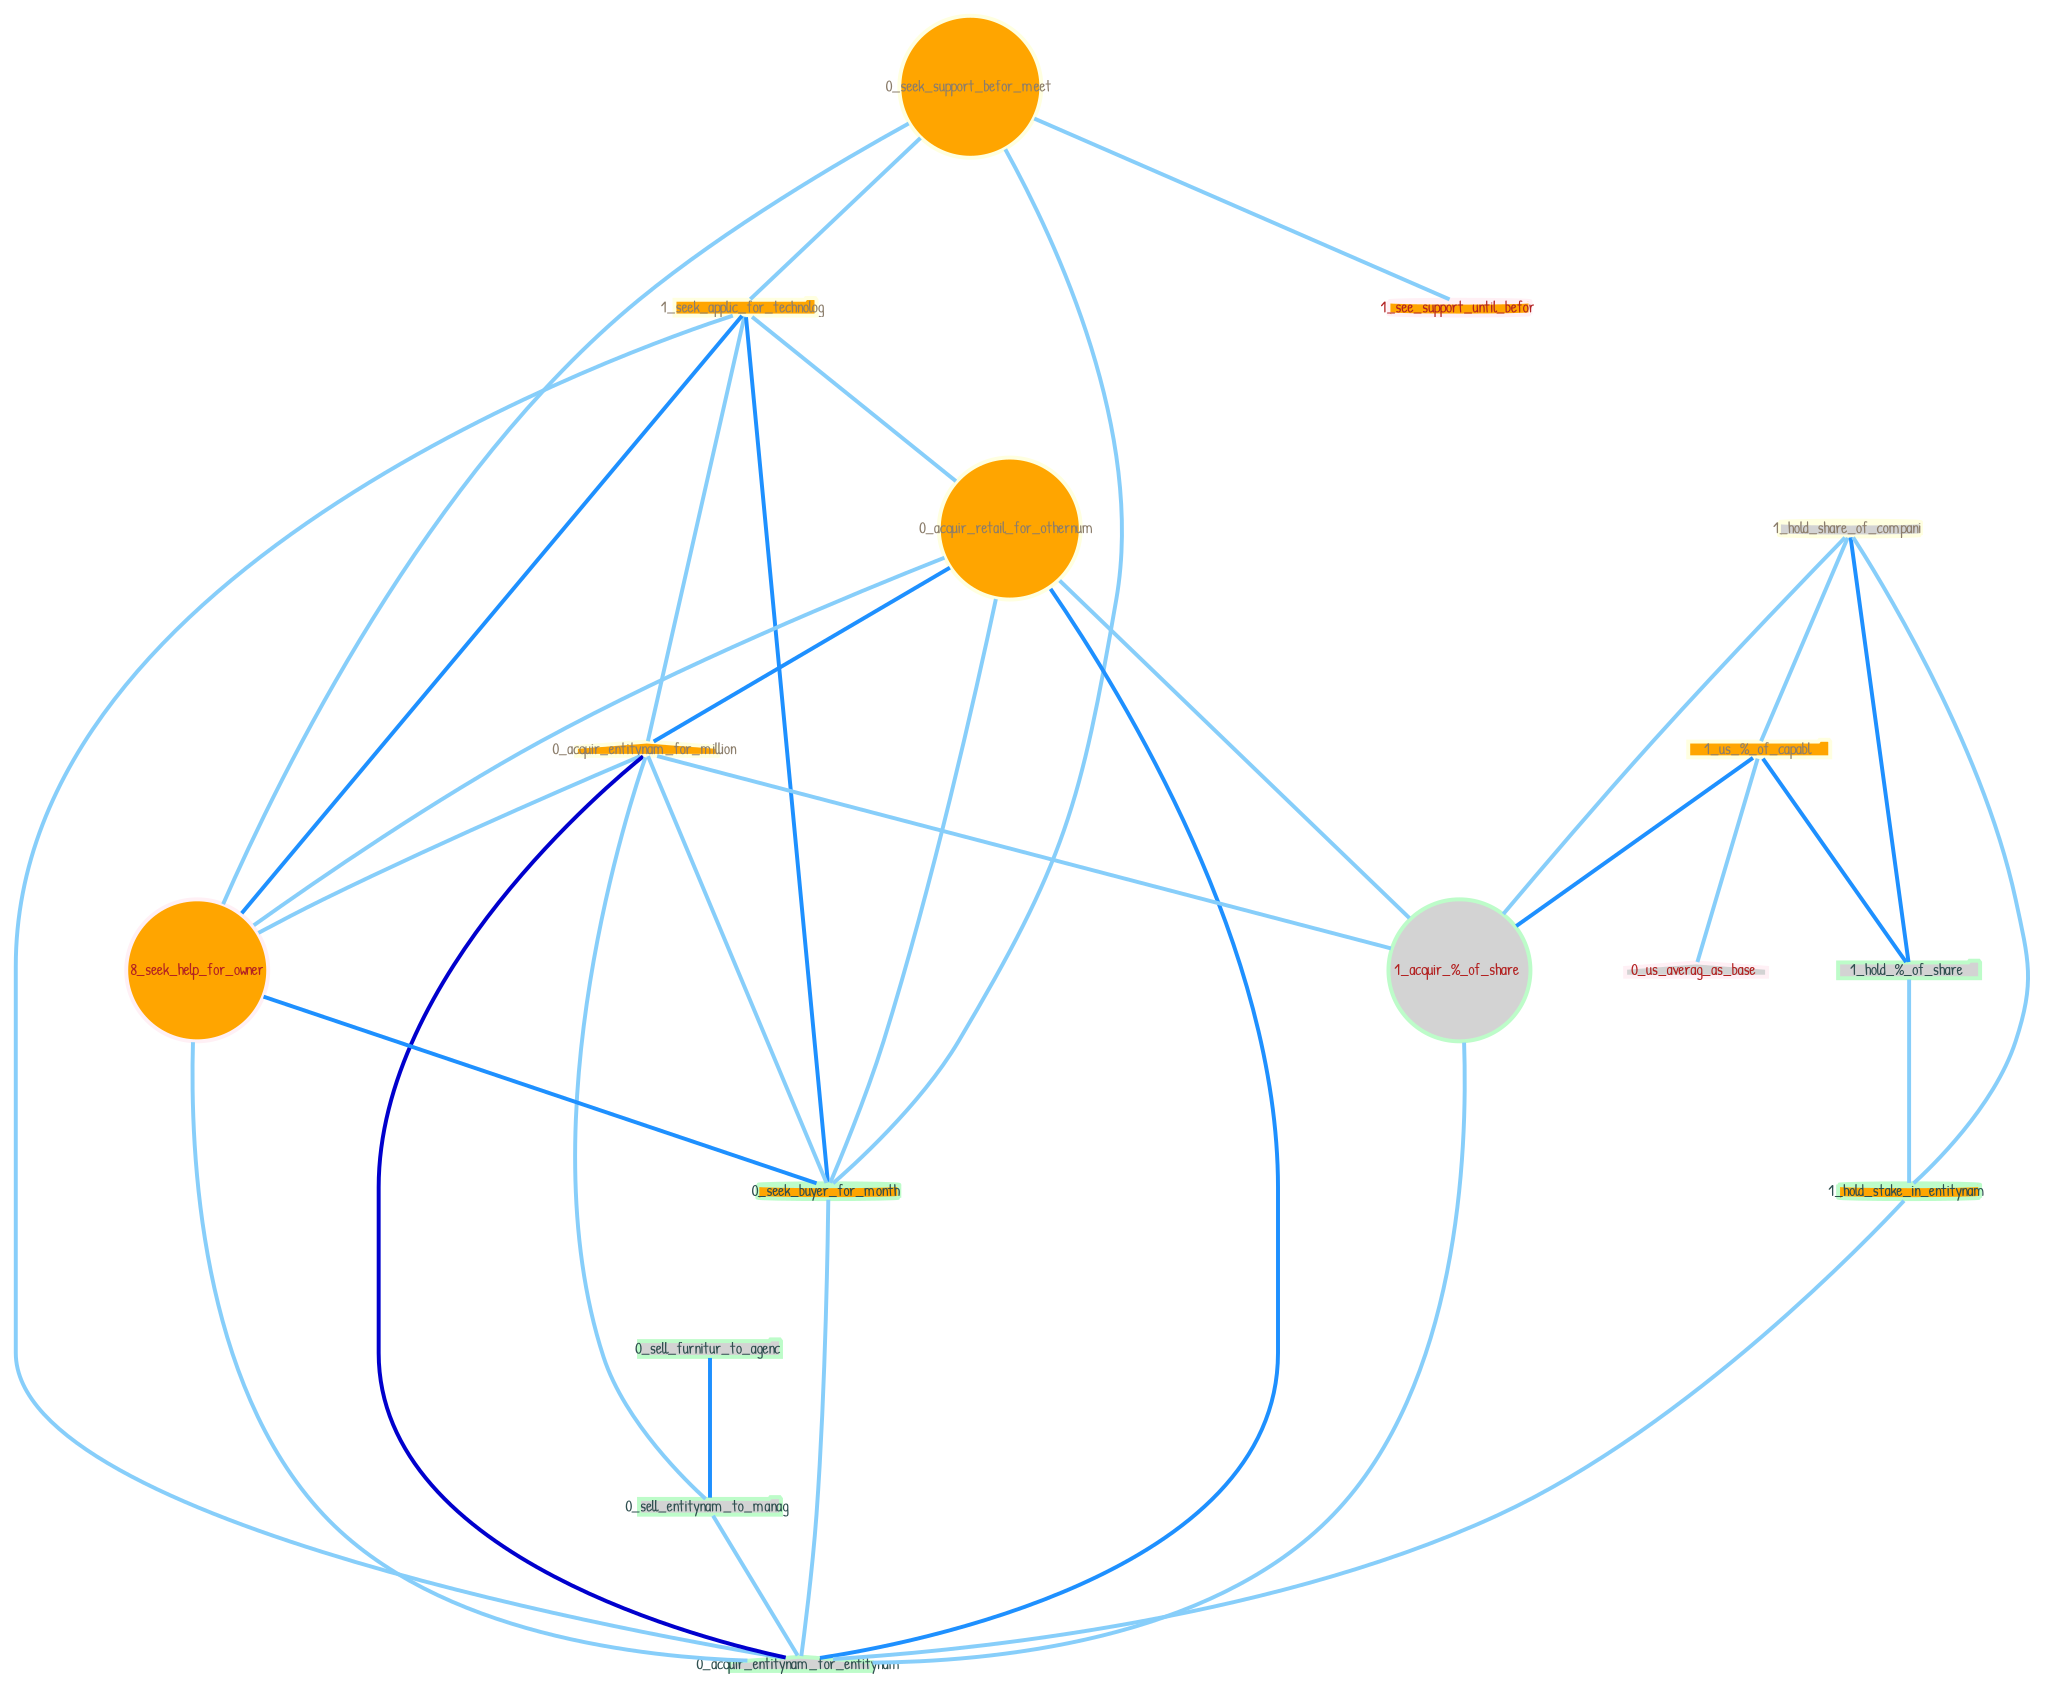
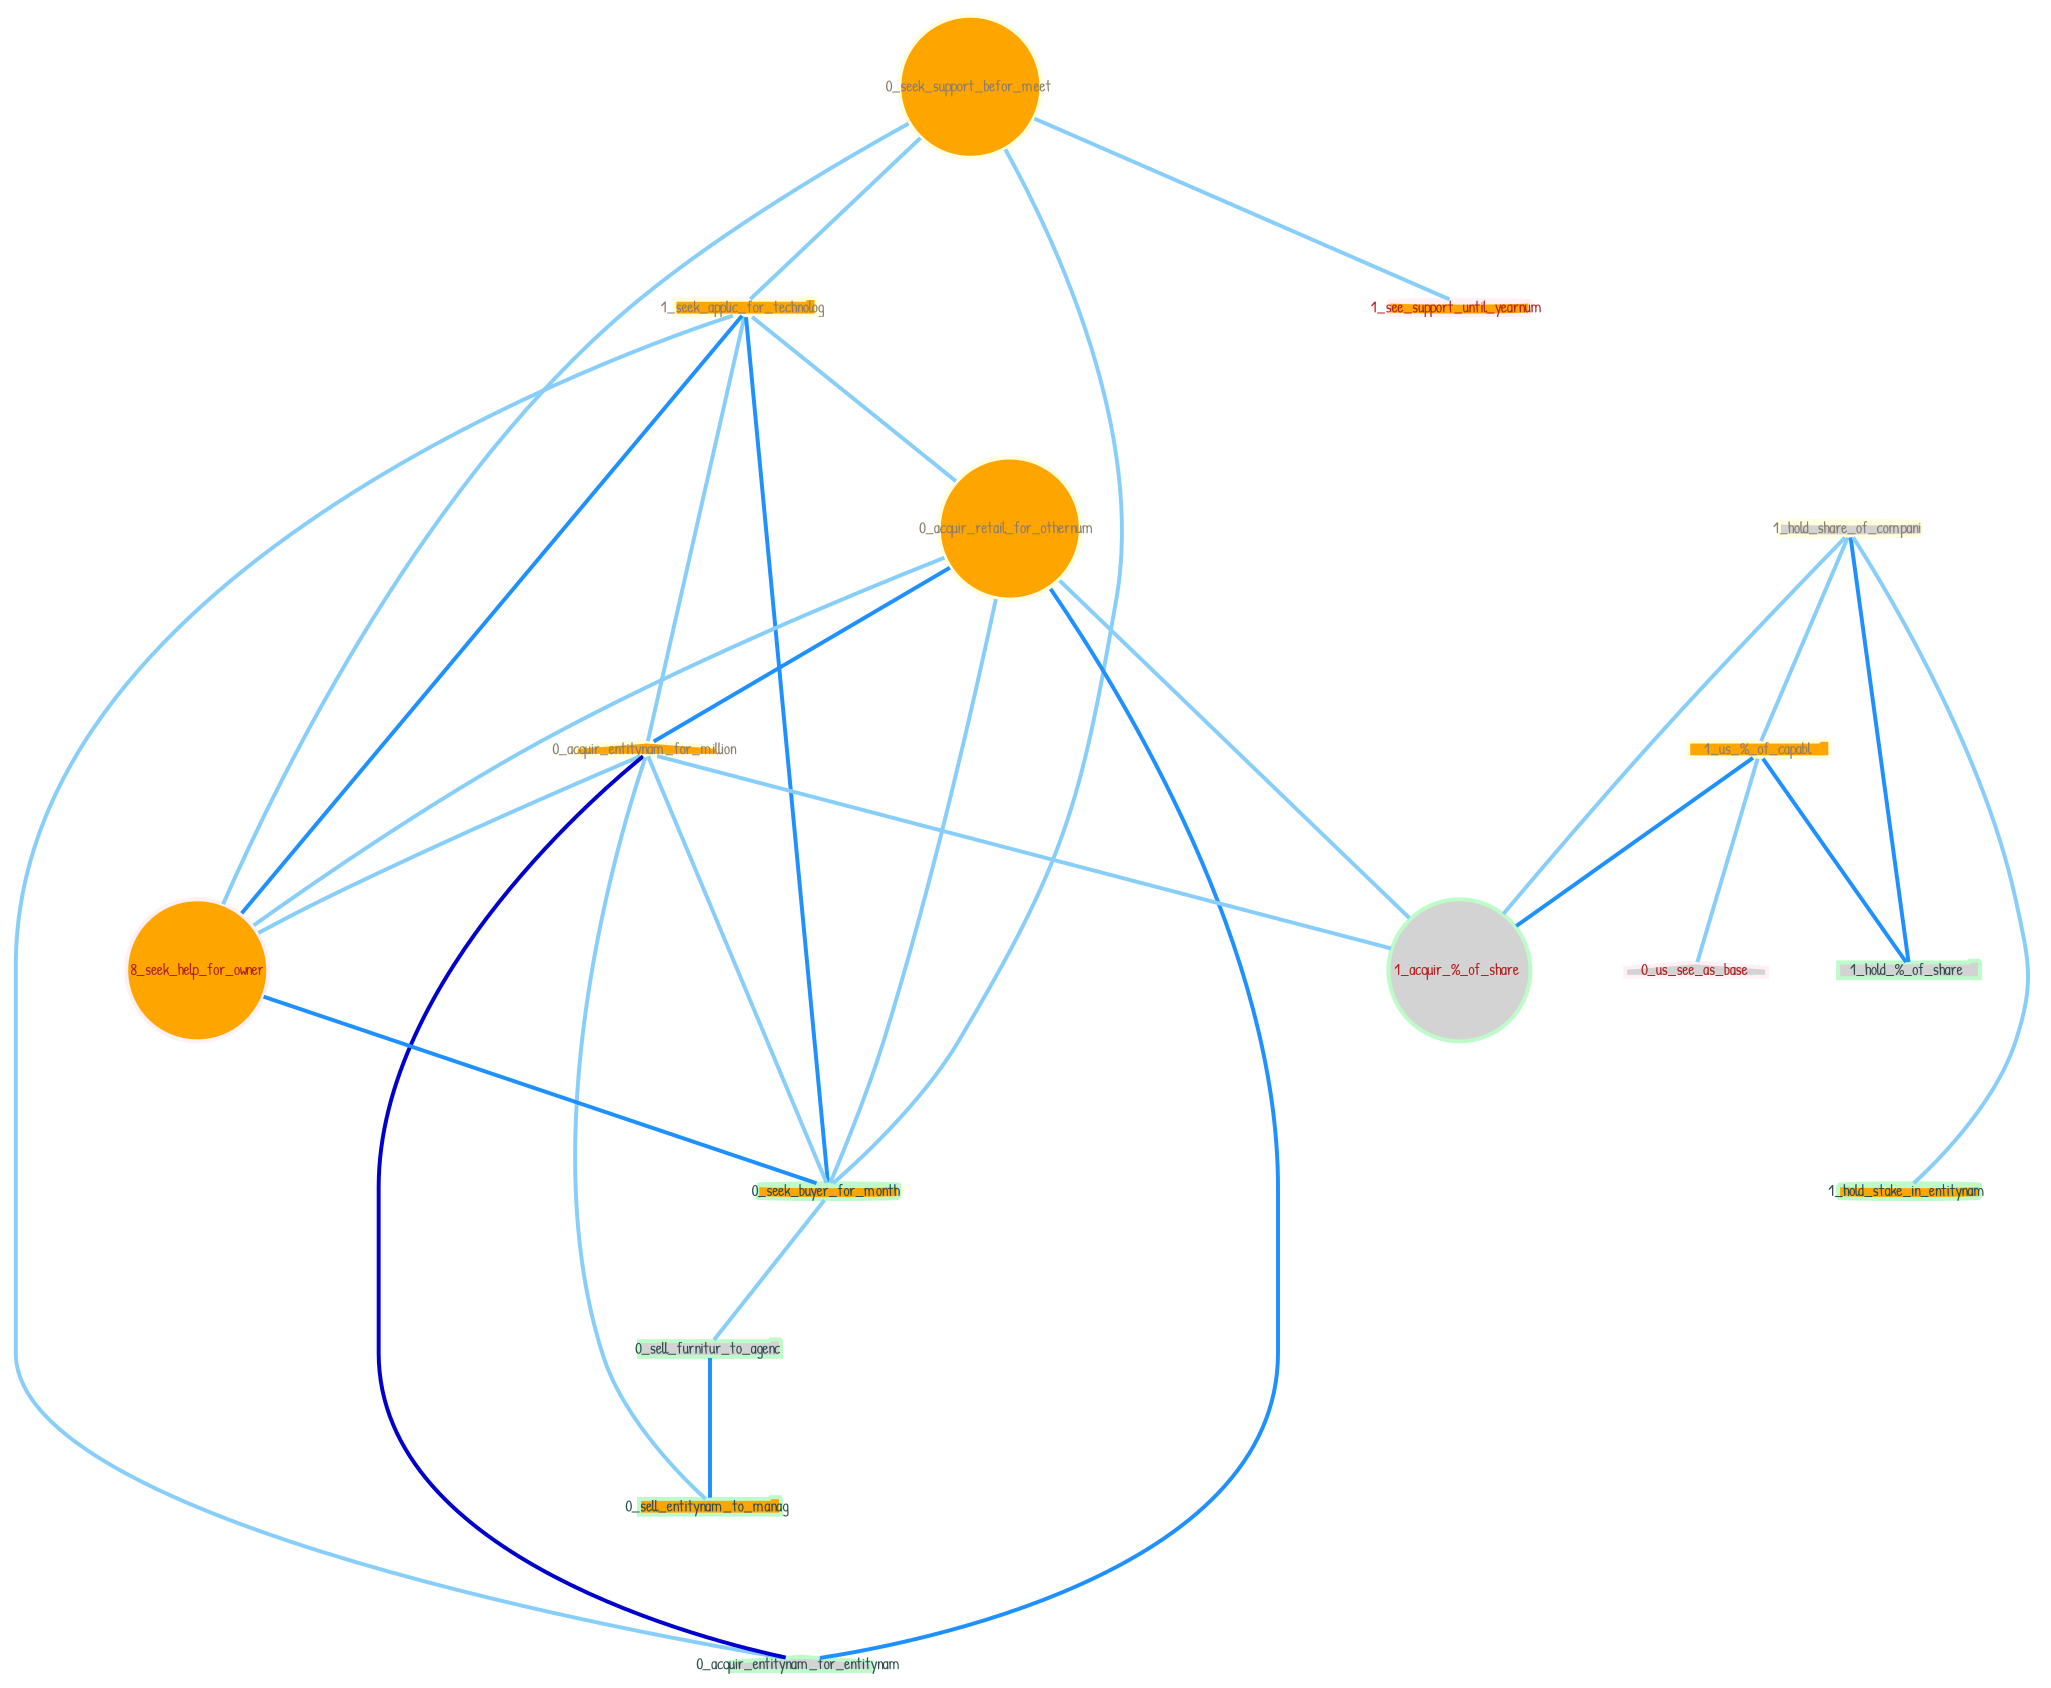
node "1_see_support_until_befor": label "1_see_support_until_befor" -> "1_see_support_until_yearnum"
node "0_us_averag_as_base": label "0_us_averag_as_base" -> "0_us_see_as_base"
edge "1_hold_%_of_share" -- "1_hold_stake_in_entitynam": removed
edge "0_seek_buyer_for_month" -- "0_acquir_entitynam_for_entitynam": now "0_seek_buyer_for_month" -- "0_sell_furnitur_to_agenc"
edge "8_seek_help_for_owner" -- "0_acquir_entitynam_for_entitynam": removed
node "0_sell_entitynam_to_manag": fillcolor lightgrey -> orange
edge "1_acquir_%_of_share" -- "0_acquir_entitynam_for_entitynam": removed
edge "1_hold_stake_in_entitynam" -- "0_acquir_entitynam_for_entitynam": removed
edge "0_sell_entitynam_to_manag" -- "0_acquir_entitynam_for_entitynam": removed
